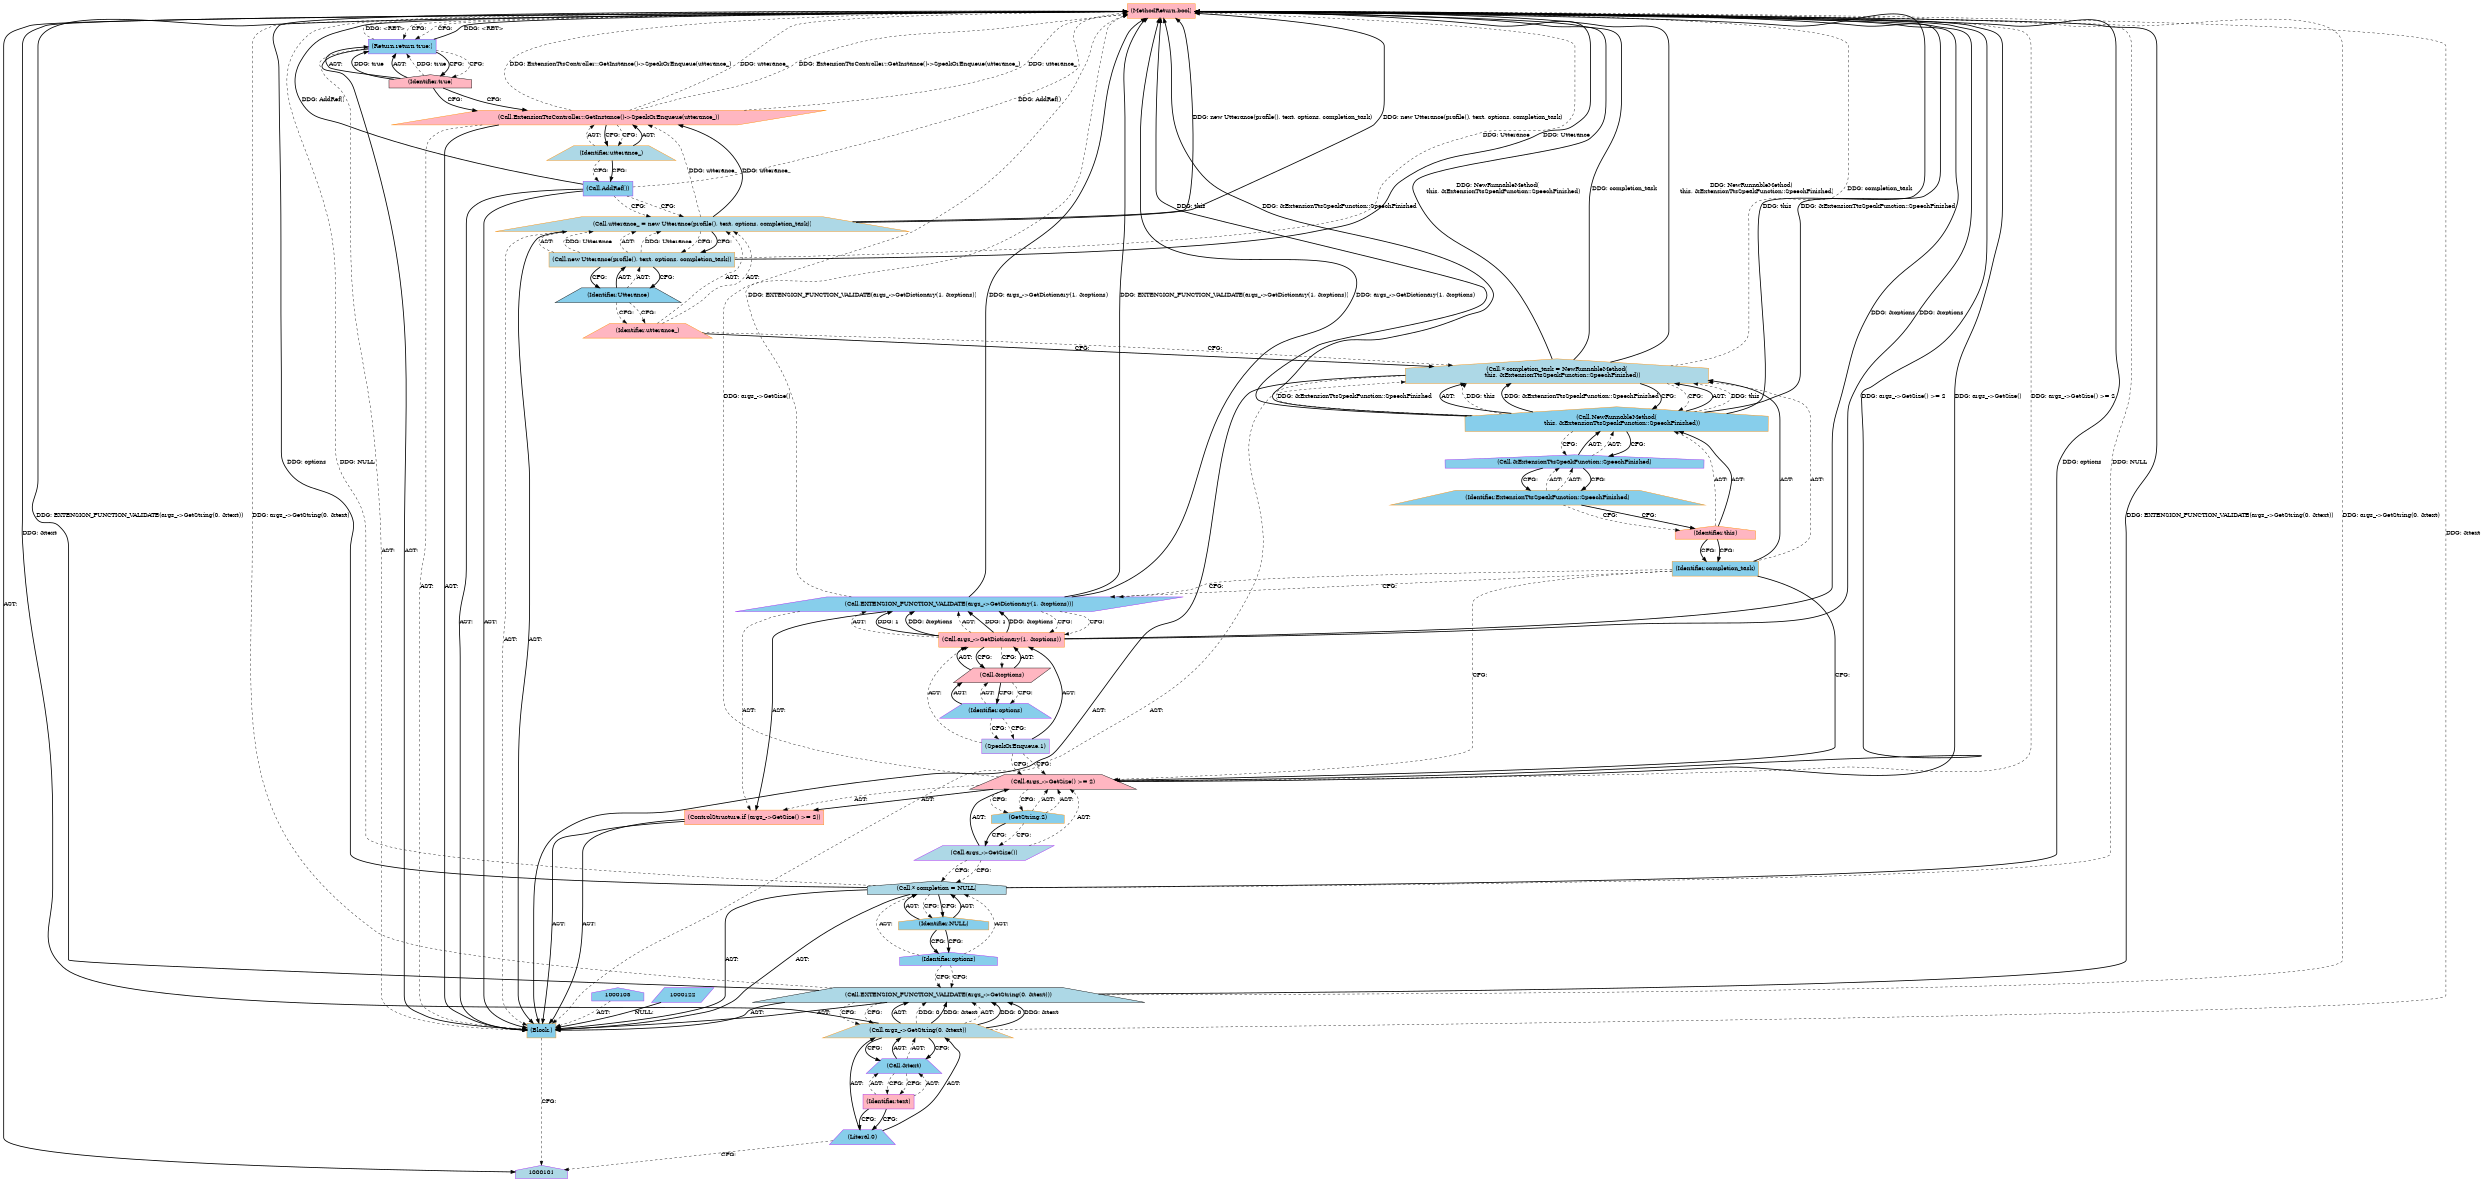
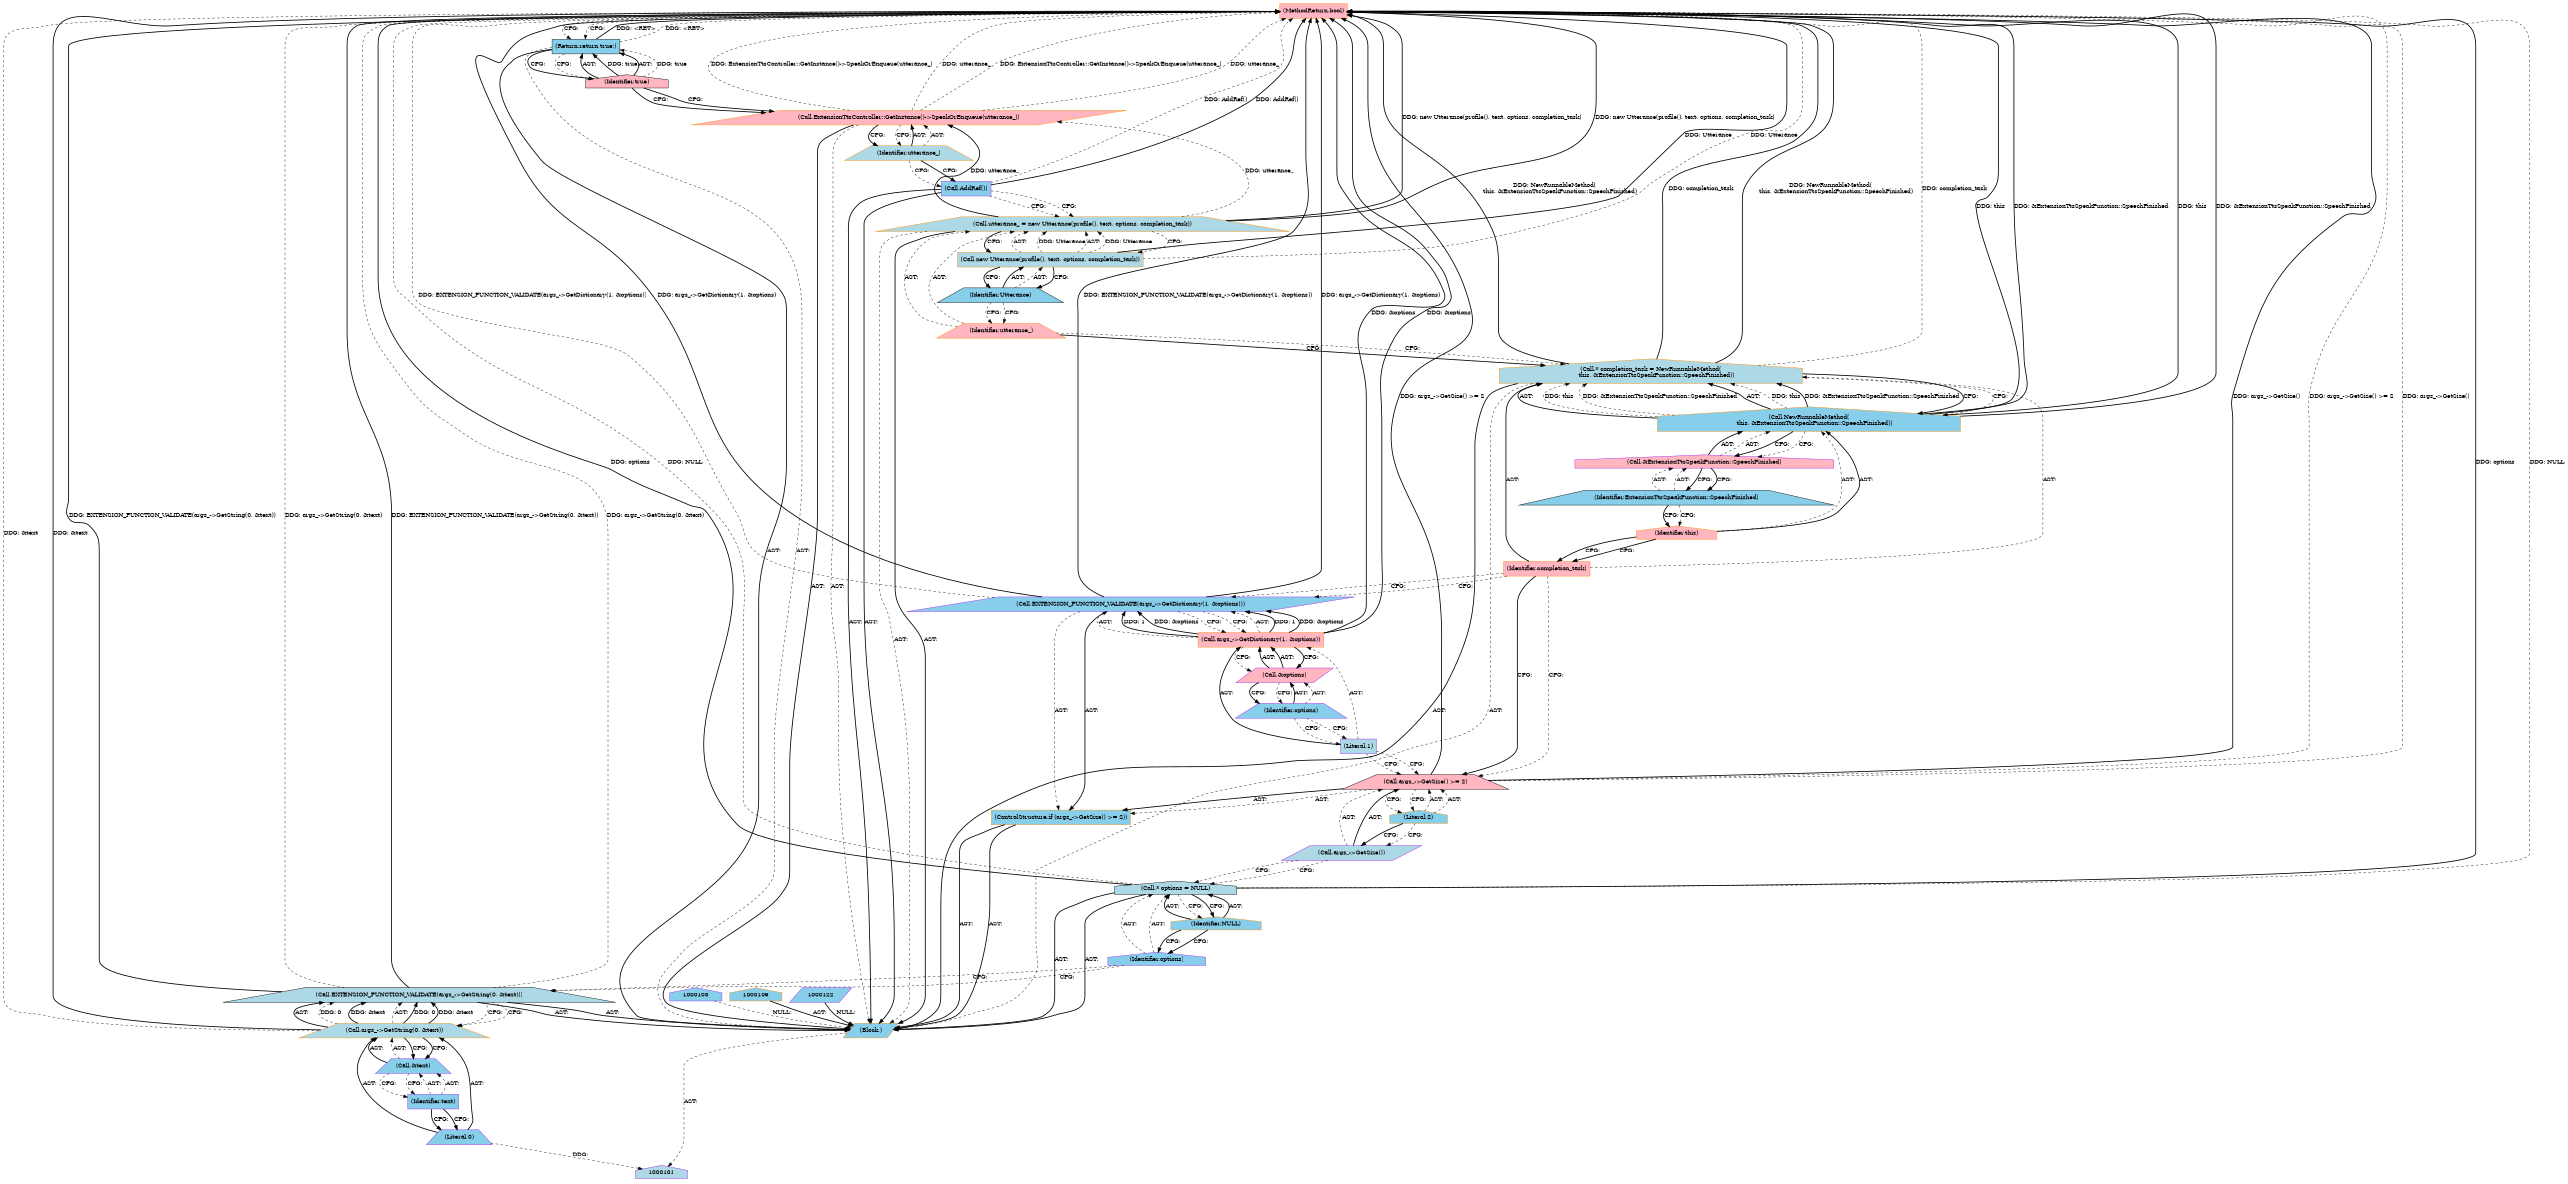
node "(Return,return true;)": color purple -> black
edge "(MethodReturn,bool)" -> "1000101": removed, label "AST:"
node "(Call,&ExtensionTtsSpeakFunction::SpeechFinished)": fillcolor skyblue -> lightpink
node "(Identifier,ExtensionTtsSpeakFunction::SpeechFinished)": color darkorange -> black
node "(Identifier,completion_task)": fillcolor skyblue -> lightpink
node "(Call,&options)": color black -> purple
node "(SpeakOrEnqueue,1)": label "(SpeakOrEnqueue,1)" -> "(Literal,1)"
node "(ControlStructure,if (args_->GetSize() >= 2))": fillcolor lightpink -> skyblue
node "(GetString,2)": label "(GetString,2)" -> "(Literal,2)"
node "(Call,* completion = NULL)": label "(Call,* completion = NULL)" -> "(Call,* options = NULL)"
node "1000109": added
edge "1000103" -> "(Block,)": label "AST: " -> "NULL: "
node "(Block,)": shape box -> parallelogram
edge "(Block,)" -> "1000101": label "CFG: " -> "AST: "
node "(Identifier,text)": fillcolor lightpink -> skyblue
edge "(Literal,0)" -> "1000101": label "CFG: " -> "DDG: "
